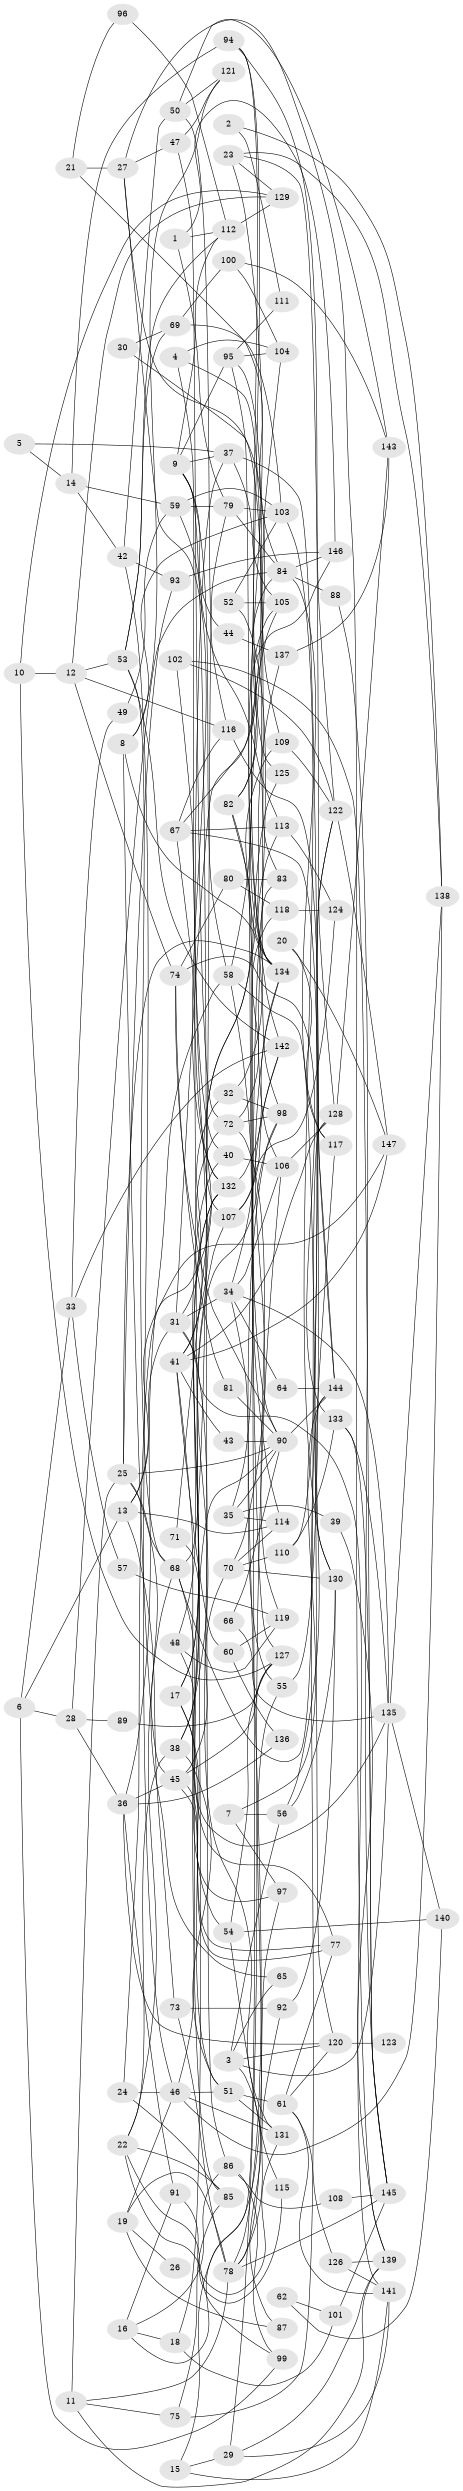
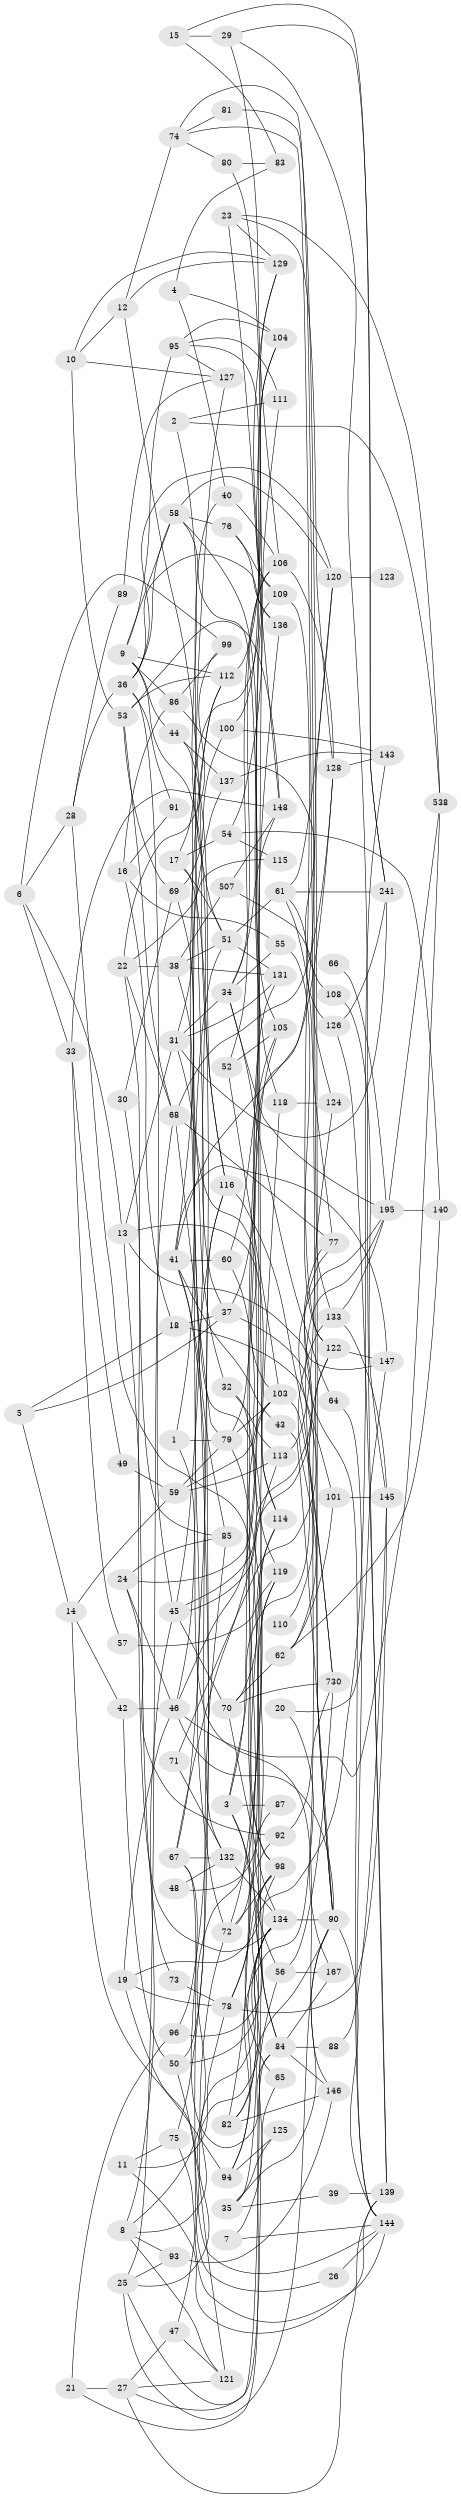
node "76": added
edge "27" -- "132": now "27" -- "121"
edge "42" -- "93": now "8" -- "93"
node "102": removed
edge "53" -- "12": now "53" -- "10"
edge "2" -- "51": added
edge "111" -- "79": added
node "138": label "138" -> "538"
edge "44" -- "116": added
node "142": label "142" -> "148"
node "117": label "117" -> "167"
node "107": label "107" -> "507"
edge "18" -- "5": added
edge "133" -- "110": now "133" -- "62"
edge "90" -- "66": now "90" -- "134"
edge "110" -- "70": now "62" -- "70"
node "130": label "130" -> "730"
node "135": label "135" -> "195"
edge "127" -- "54": now "129" -- "54"
node "97": removed
edge "25" -- "11": removed
edge "98" -- "96": added
edge "73" -- "92": now "24" -- "92"
edge "144" -- "26": added
edge "131" -- "91": now "131" -- "38"
node "141": label "141" -> "241"
